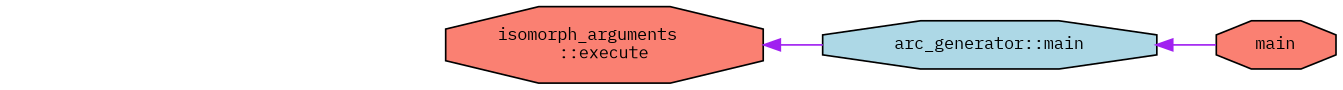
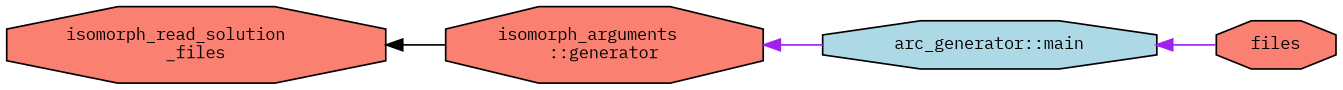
node "isomorph_read_solution _files": added
node "isomorph_arguments ::execute": label "isomorph_arguments ::execute" -> "isomorph_arguments ::generator"
node "main": label "main" -> "files"
